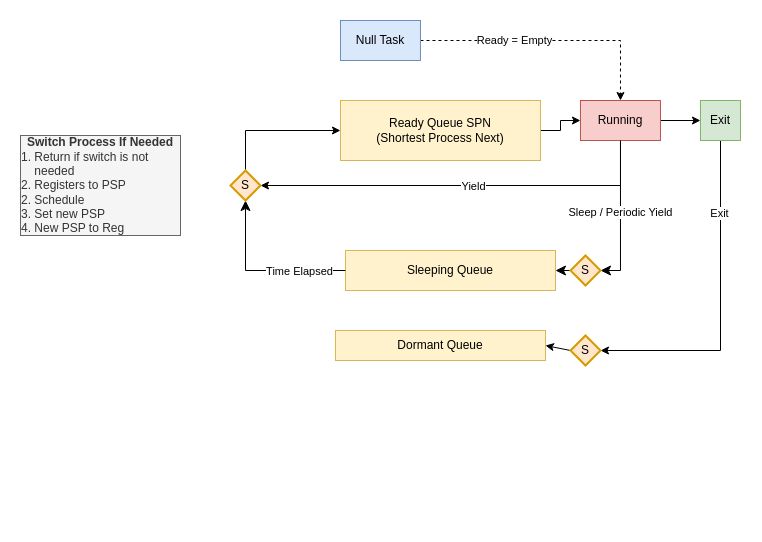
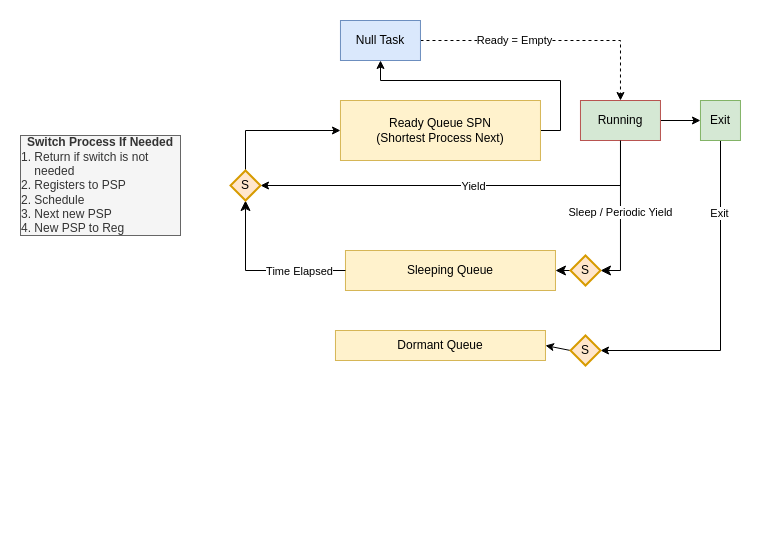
edge "Ready Queue SPN (Shortest Process Next)" -> "Running": now "Ready Queue SPN (Shortest Process Next)" -> "Null Task"
node "Running": fillcolor #f8cecc -> #d5e8d4
node "Switch Process If Needed 1. Return if switch is not needed 2. Registers to PSP 2. Schedule 3. Set new PSP 4. New PSP to Reg": label "Switch Process If Needed 1. Return if switch is not needed 2. Registers to PSP 2. Schedule 3. Set new PSP 4. New PSP to Reg" -> "Switch Process If Needed 1. Return if switch is not needed 2. Registers to PSP 2. Schedule 3. Next new PSP 4. New PSP to Reg"
